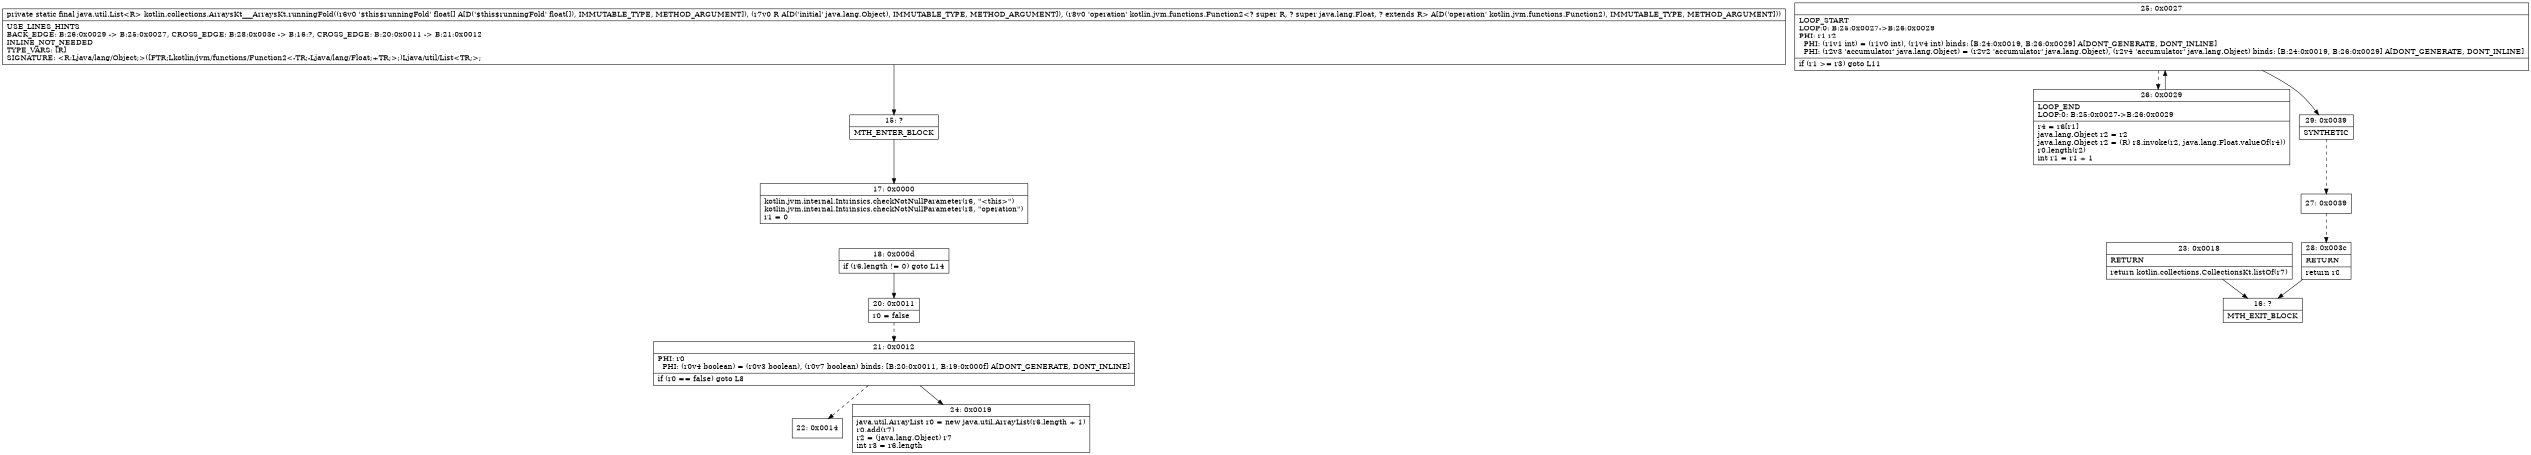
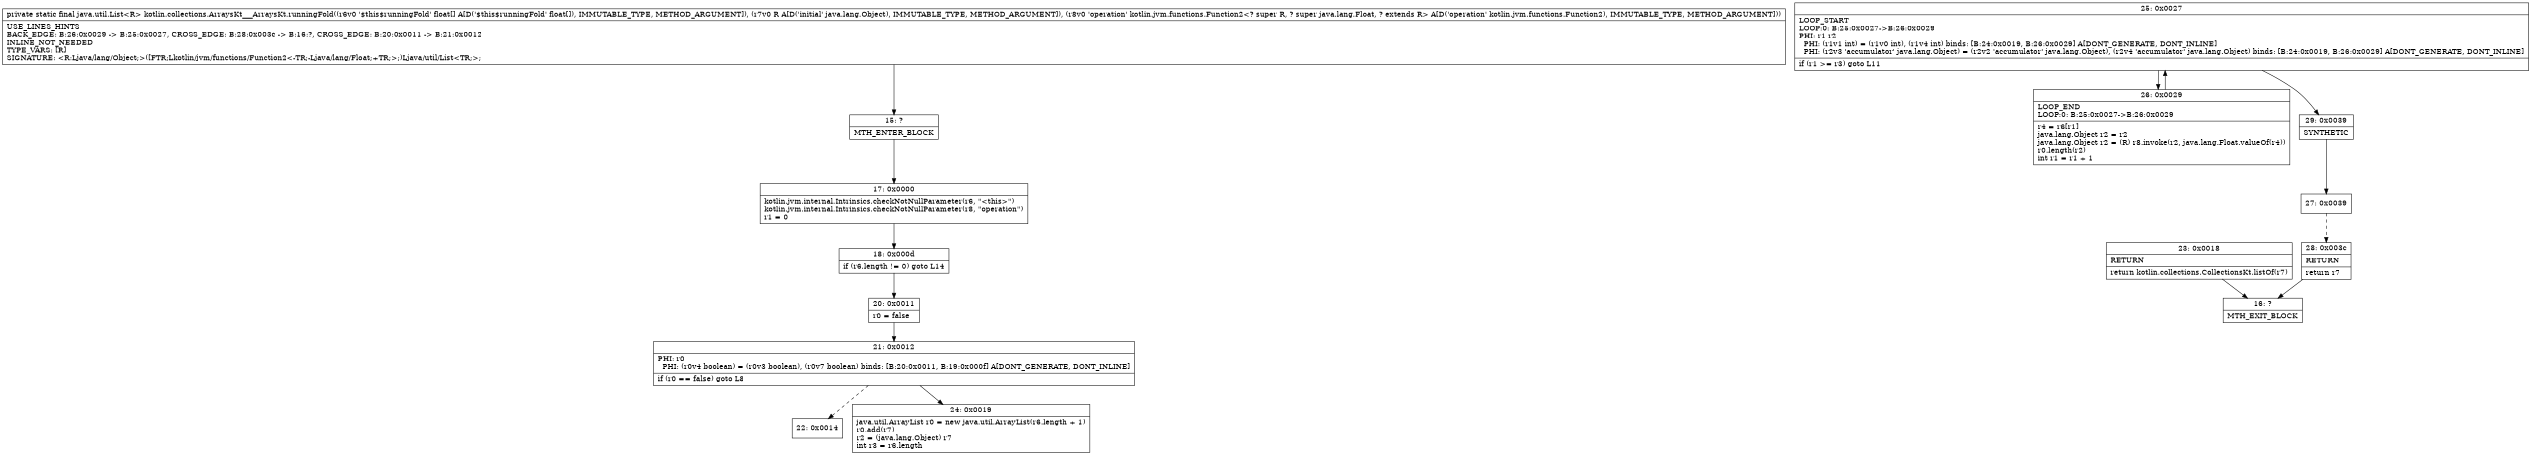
edge "25: 0x0027" -> "26: 0x0029": style dashed -> solid
edge "29: 0x0039" -> "27: 0x0039": style dashed -> solid
edge "17: 0x0000" -> "18: 0x000d": added
node "28: 0x003c": text "return r0" -> "return r7"
edge "20: 0x0011" -> "21: 0x0012": style dashed -> solid
